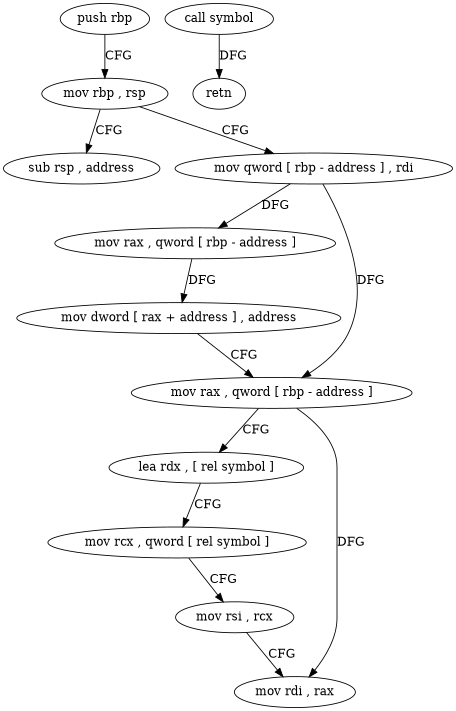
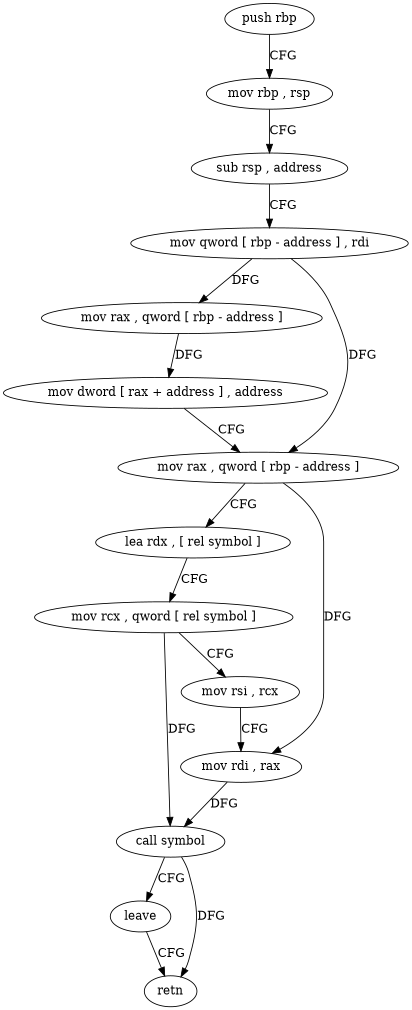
edge "mov rbp , rsp" -> "mov qword [ rbp - address ] , rdi": now "sub rsp , address" -> "mov qword [ rbp - address ] , rdi"
edge "mov rcx , qword [ rel symbol ]" -> "call symbol": added, label "DFG"
edge "mov rdi , rax" -> "call symbol": added, label "DFG"
node "leave": added
